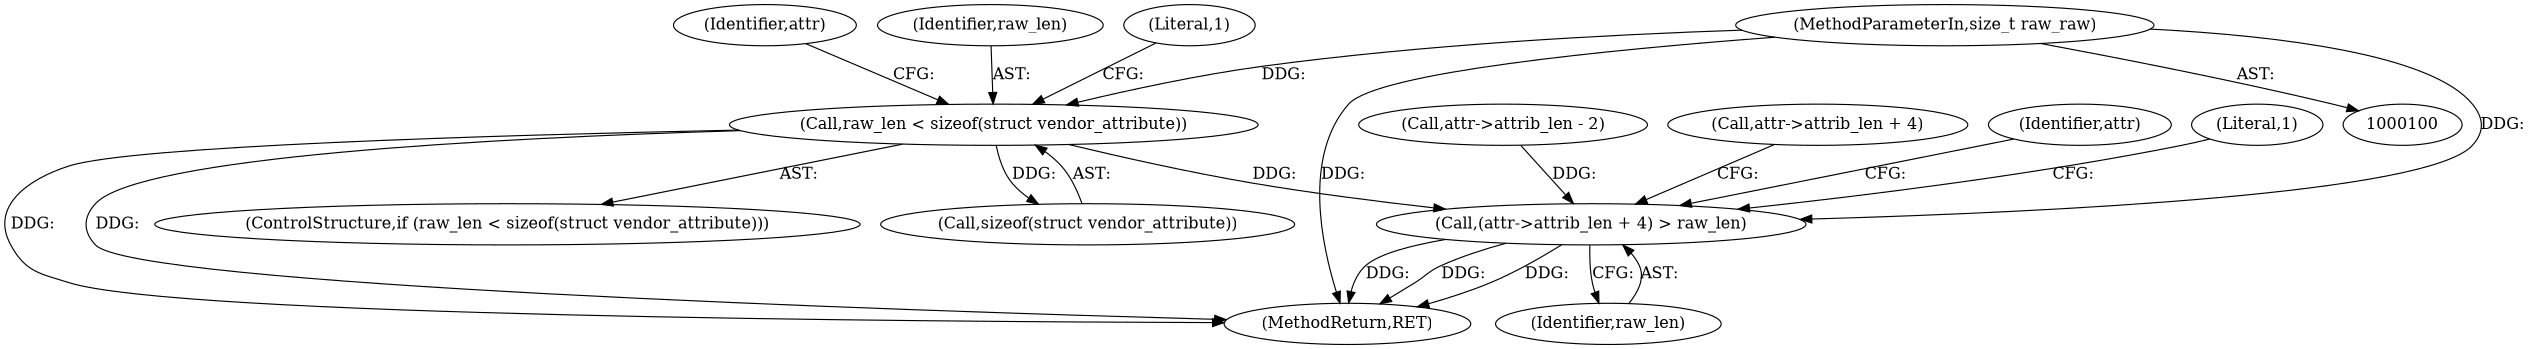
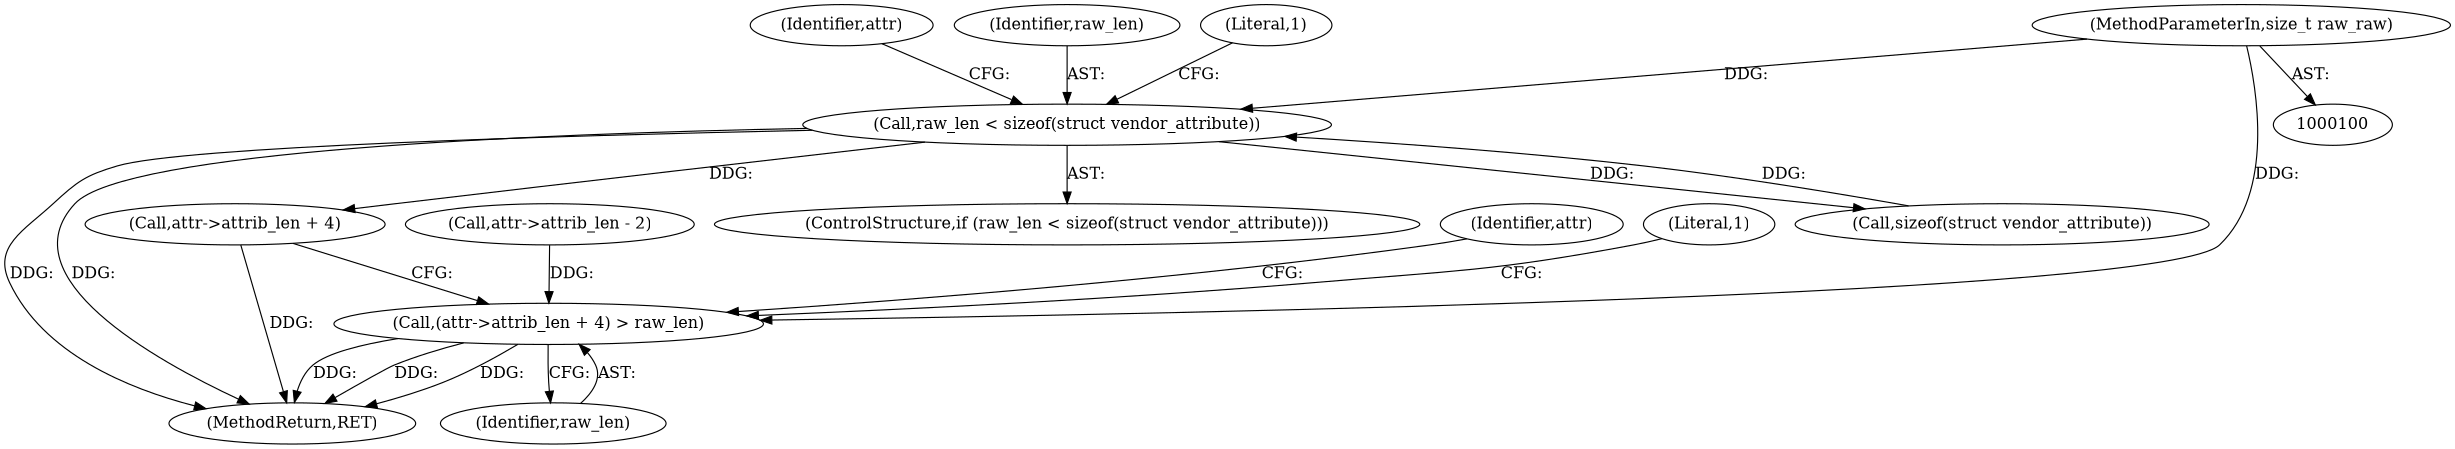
edge "(MethodParameterIn,size_t raw_raw)" -> "(MethodReturn,RET)": now "(Call,attr->attrib_len + 4)" -> "(MethodReturn,RET)"
edge "(Call,sizeof(struct vendor_attribute))" -> "(Call,raw_len < sizeof(struct vendor_attribute))": label "AST: " -> "DDG: "
edge "(Call,raw_len < sizeof(struct vendor_attribute))" -> "(Call,(attr->attrib_len + 4) > raw_len)": now "(Call,raw_len < sizeof(struct vendor_attribute))" -> "(Call,attr->attrib_len + 4)"
